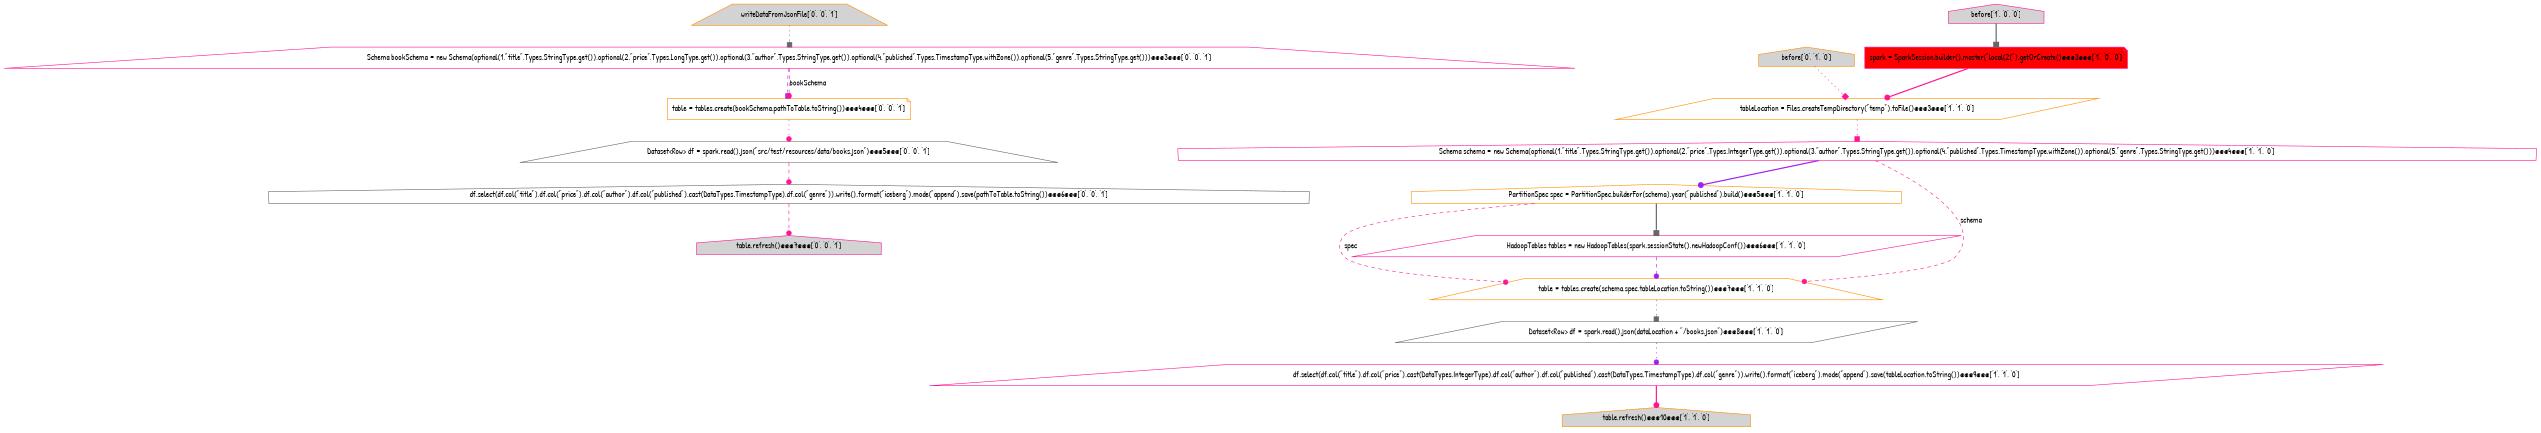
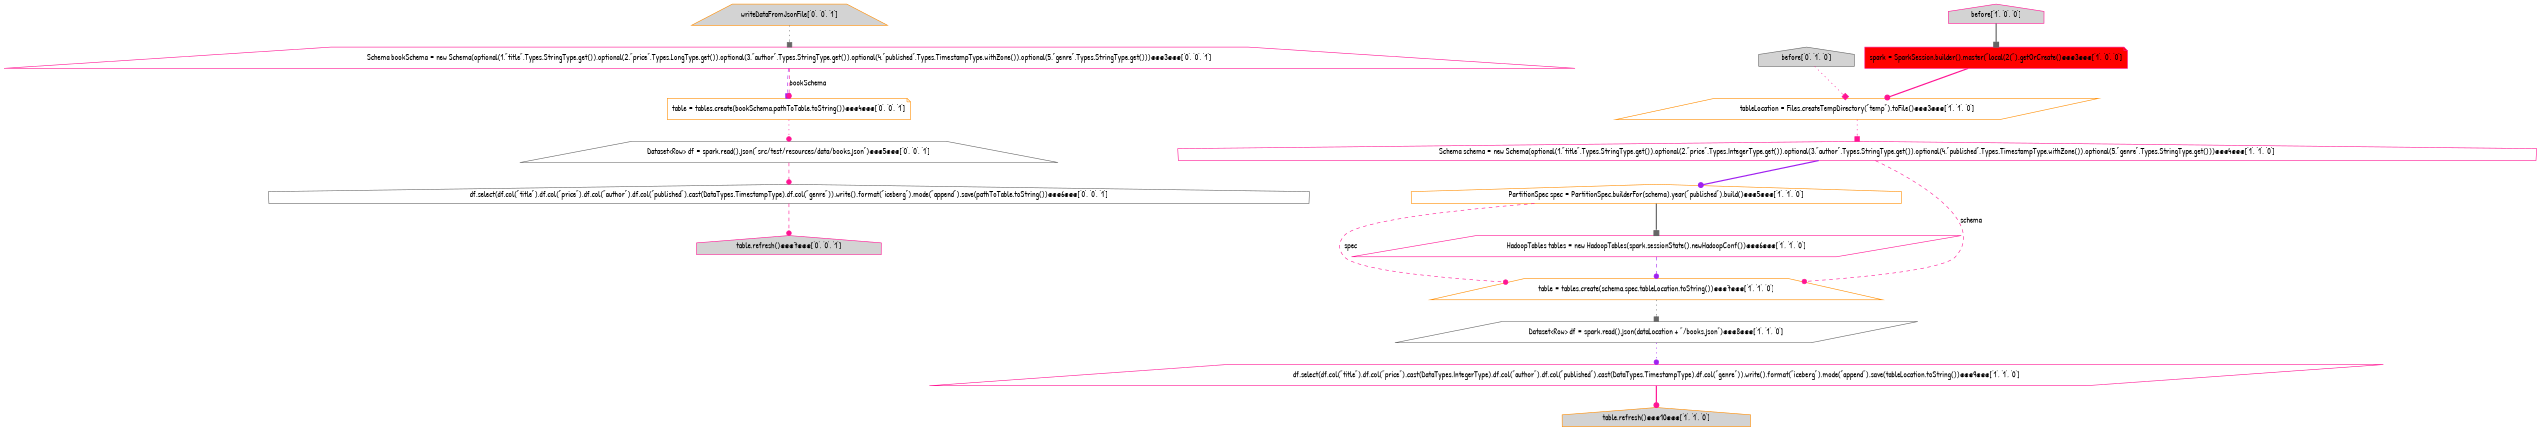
node "before['0', '1', '0']": color darkorange -> gray40
